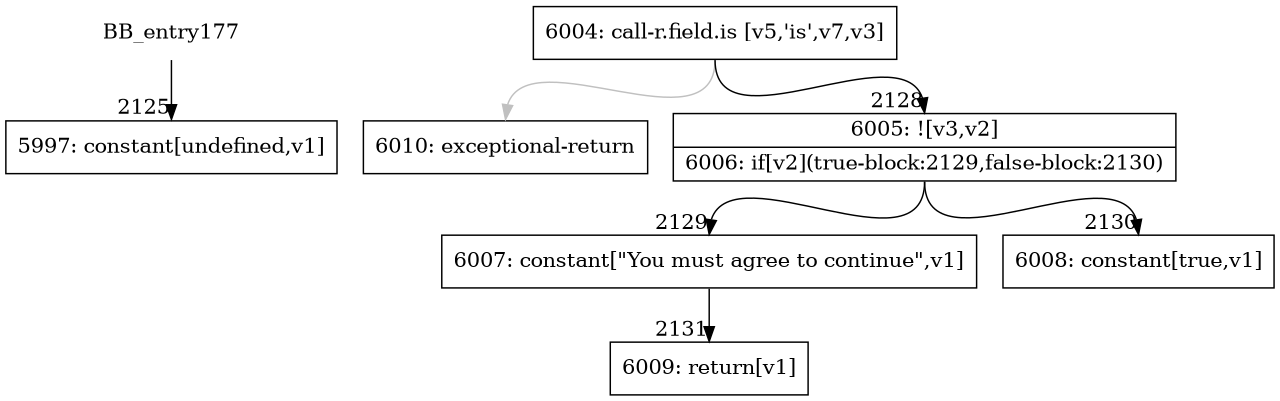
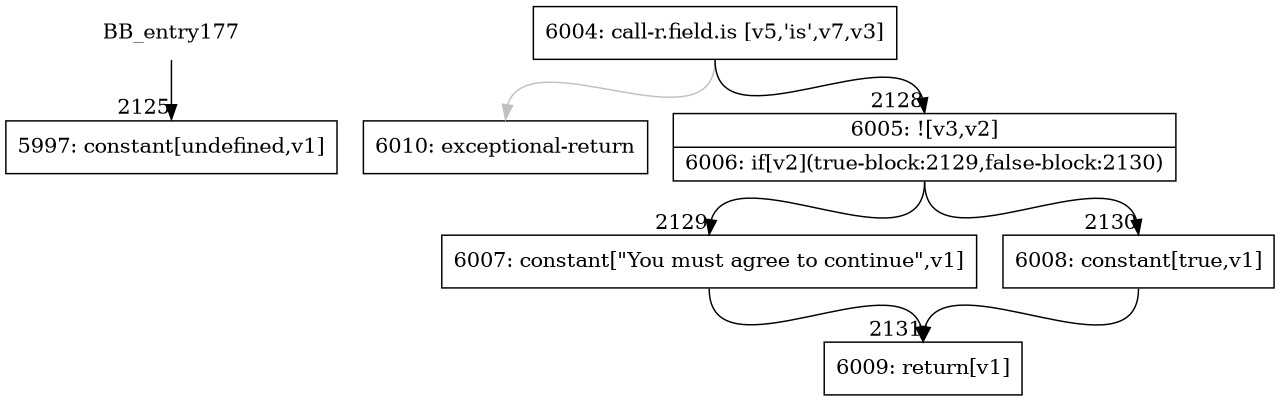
edge "6008: constant[true,v1]" -> "6009: return[v1]": added
